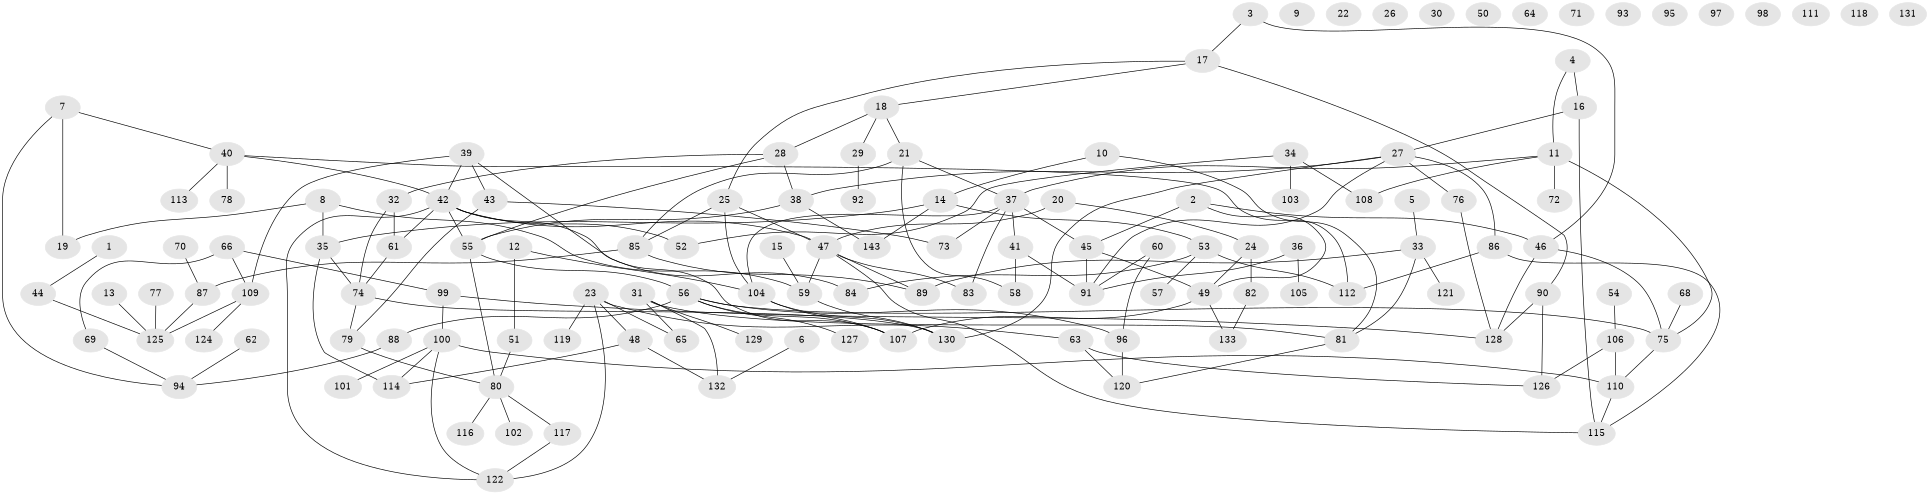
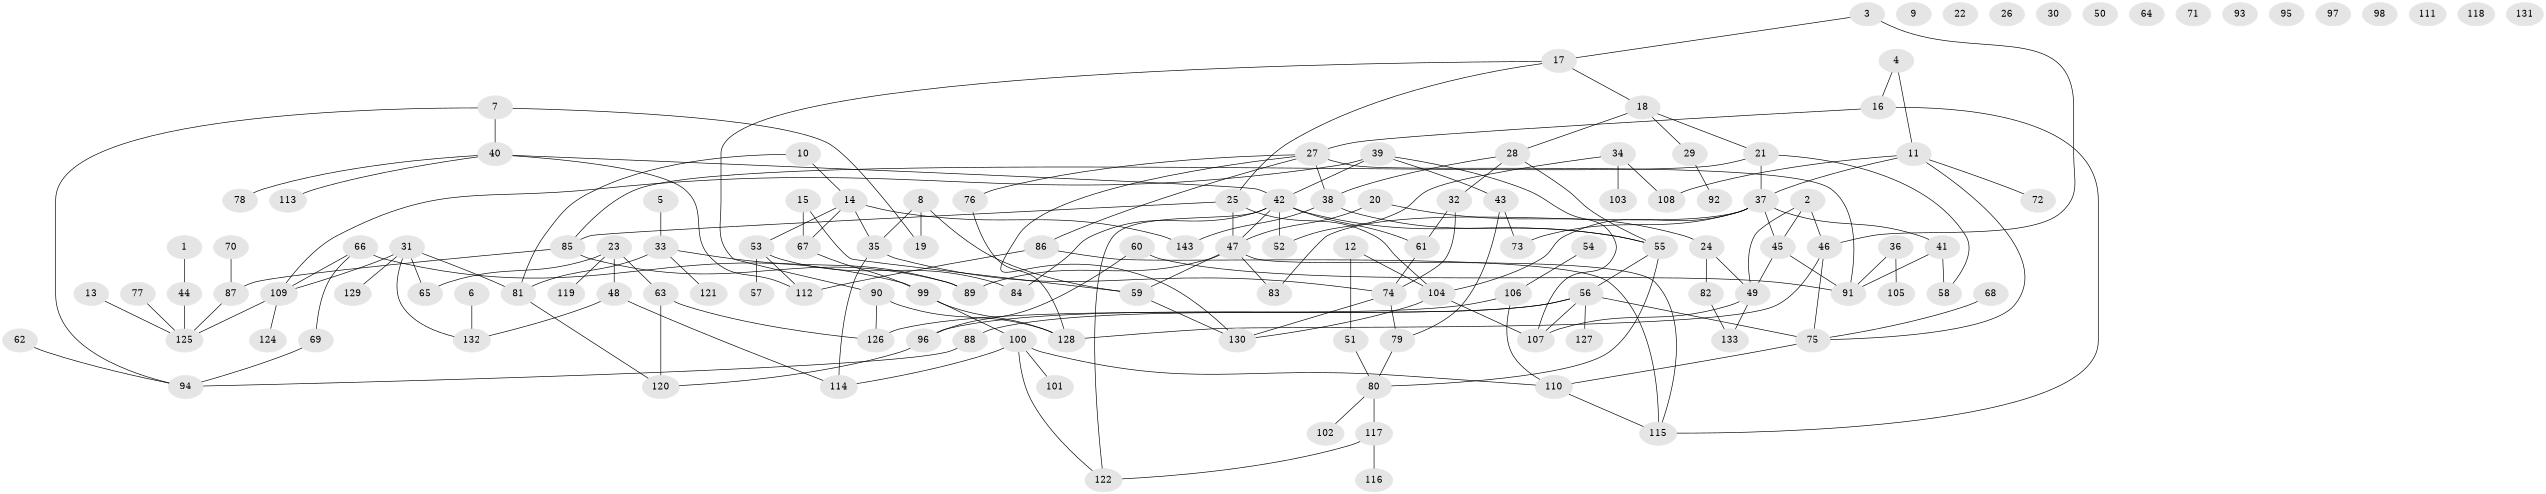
node "67": added
edge "31" -- "109": added
edge "80" -- "116": now "117" -- "116"
edge "23" -- "122": removed
